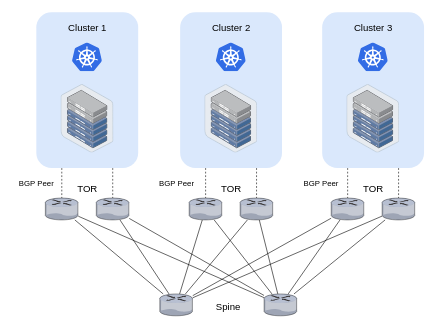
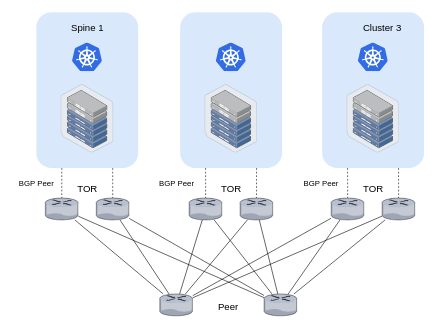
node "Cluster 1": label "Cluster 1" -> "Spine 1"
node "Cluster 2": removed
node "Cluster 3": moved (374, 27) -> (383, 27)
node "Spine": label "Spine" -> "Peer"
